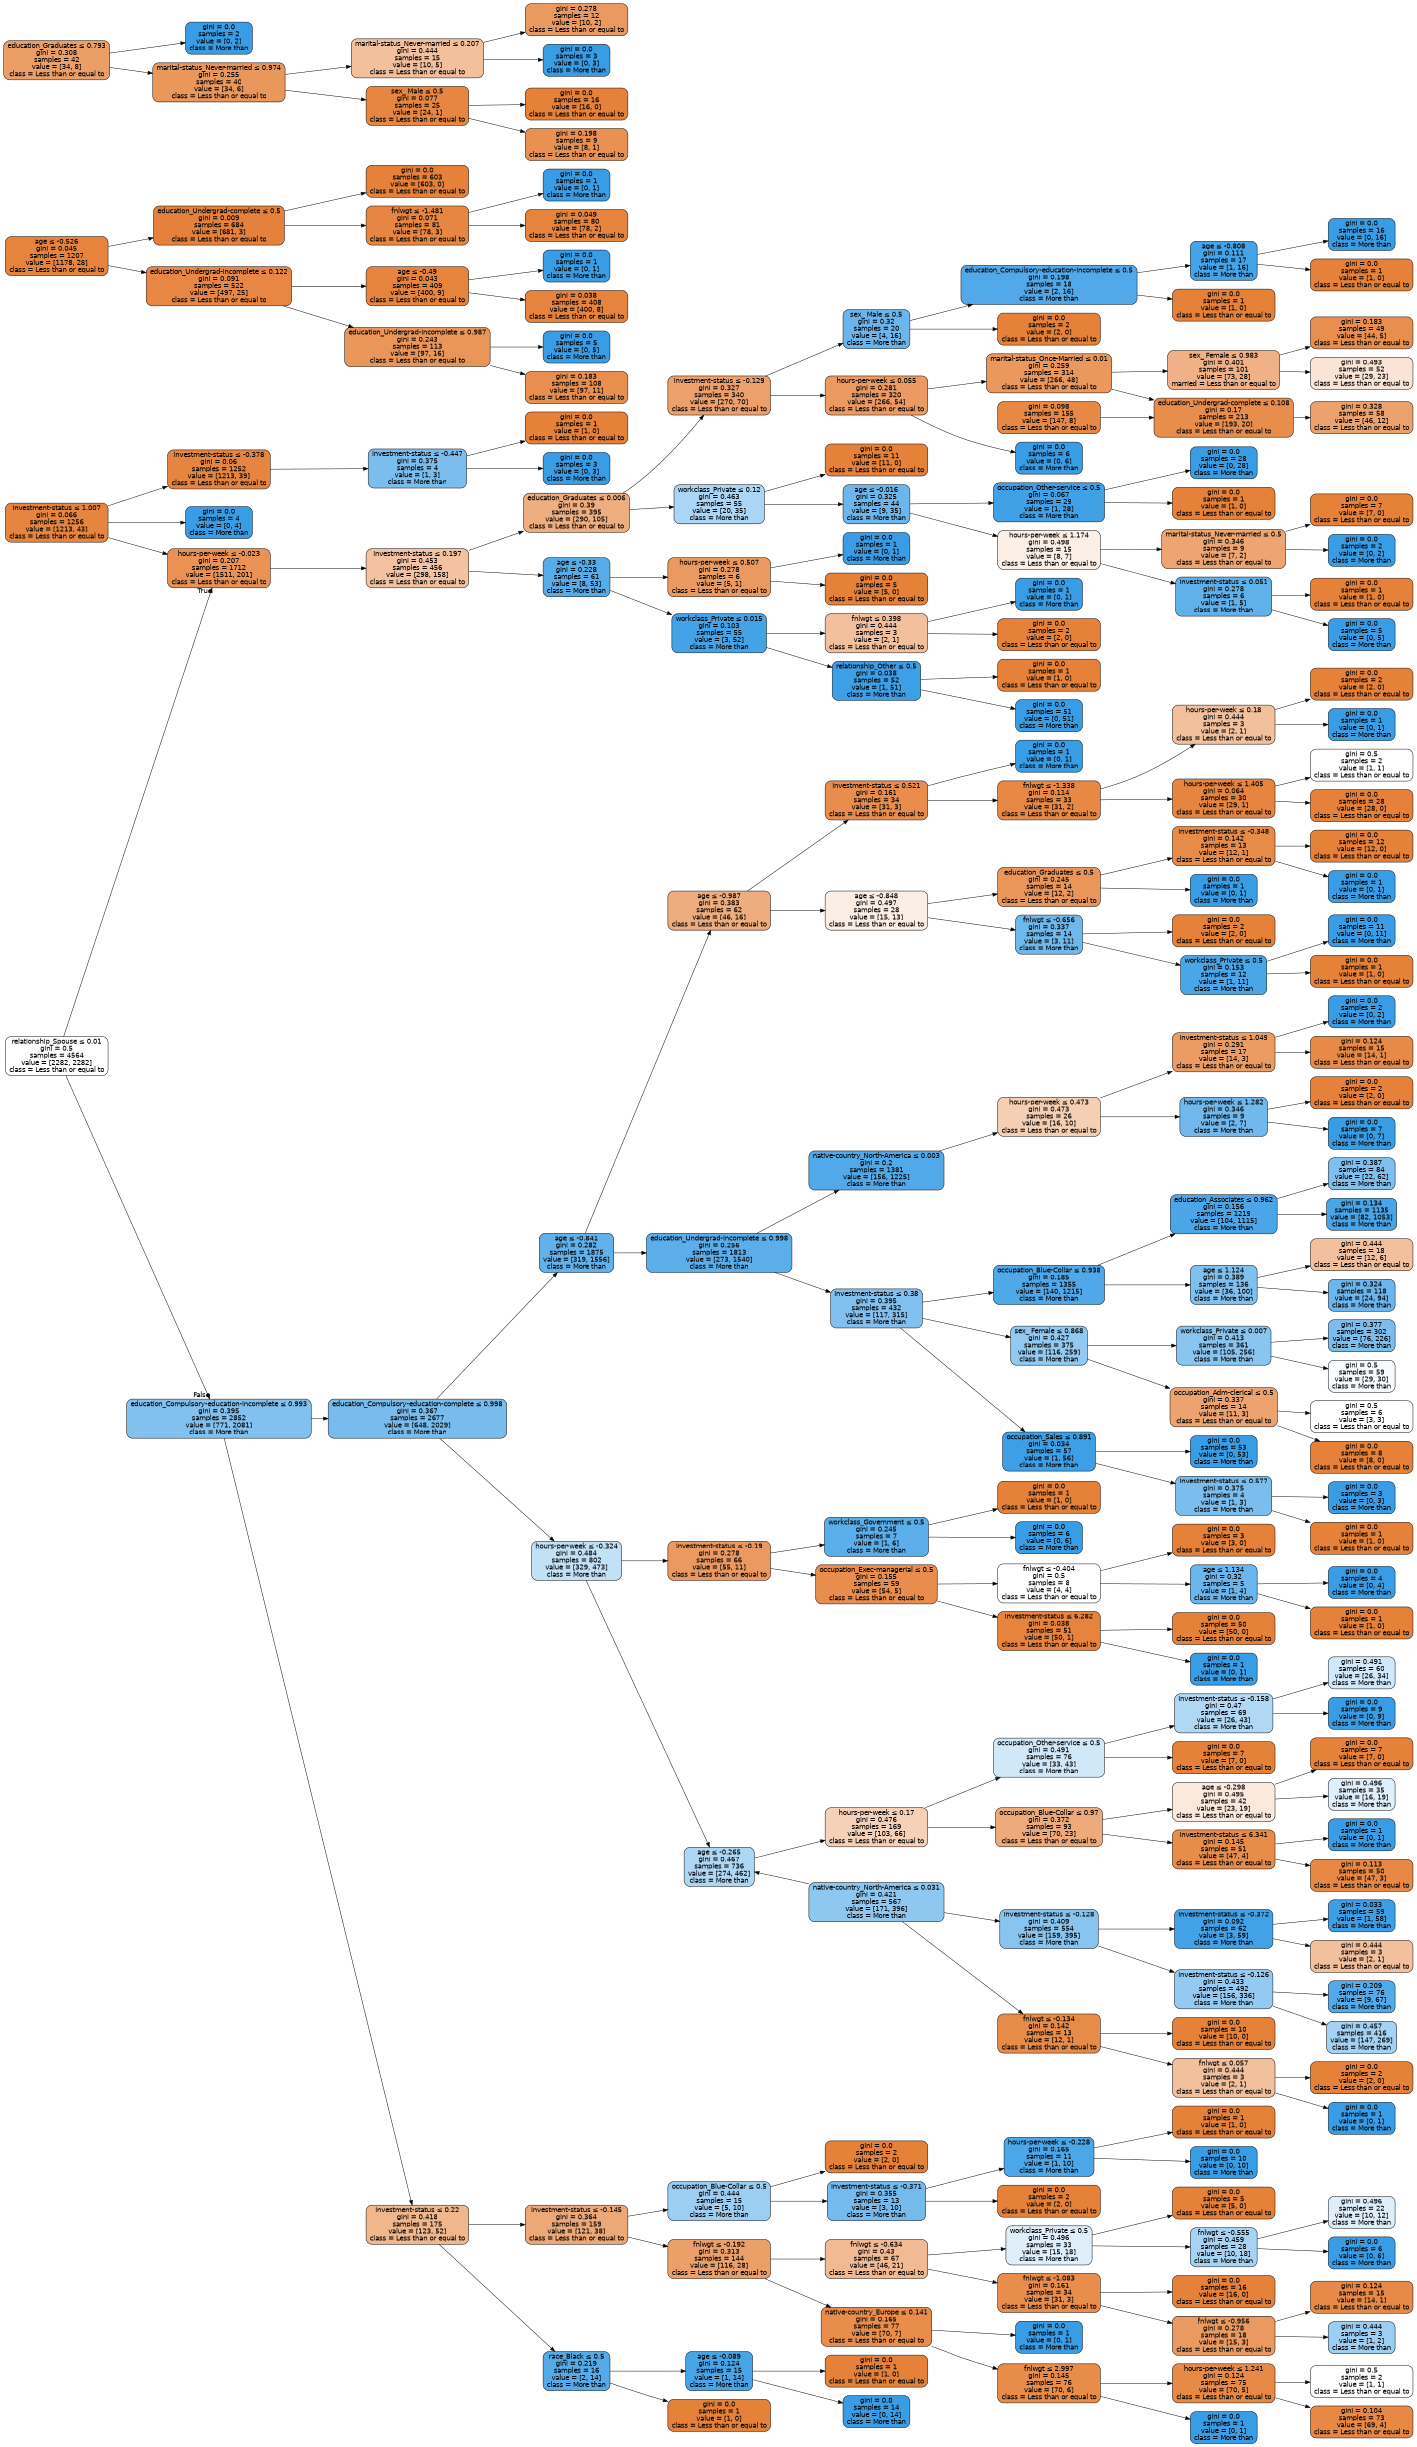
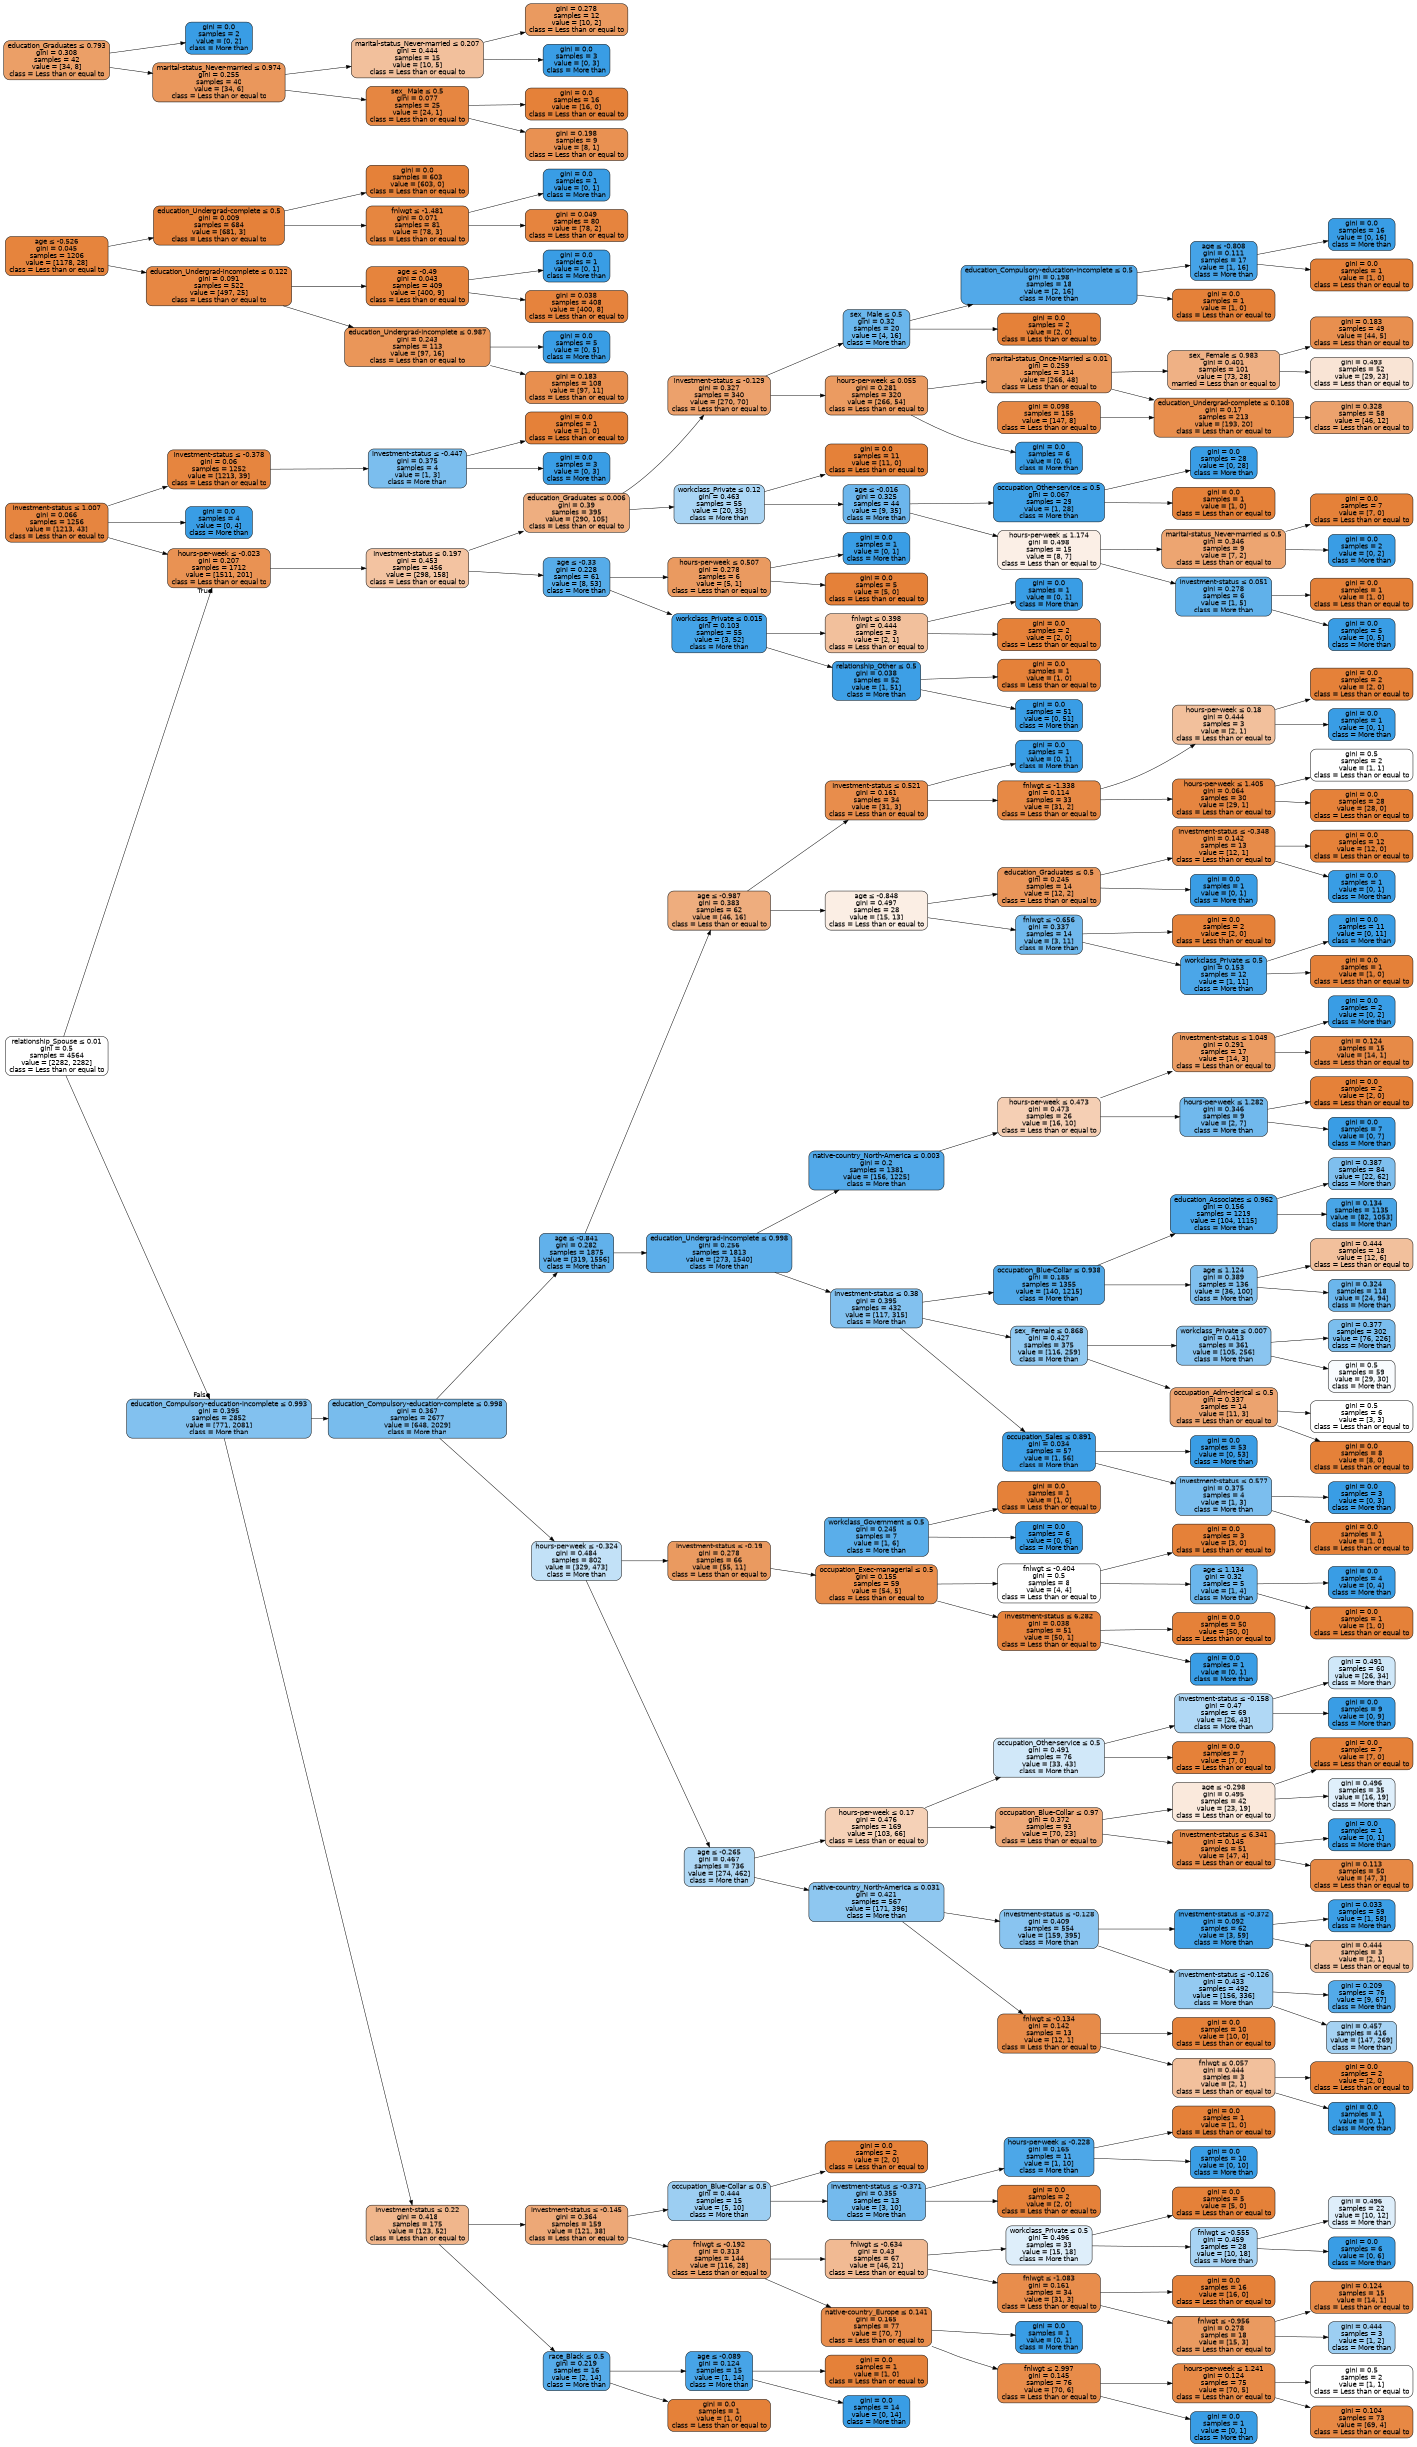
node "age ≤ -0.526": text "samples = 1207" -> "samples = 1206"
edge "investment-status ≤ -0.19" -> "workclass_Government ≤ 0.5": removed
edge "native-country_North-America ≤ 0.031" -> "age ≤ -0.265": reversed
